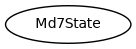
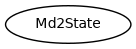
node "Md7State": label "Md7State" -> "Md2State"
